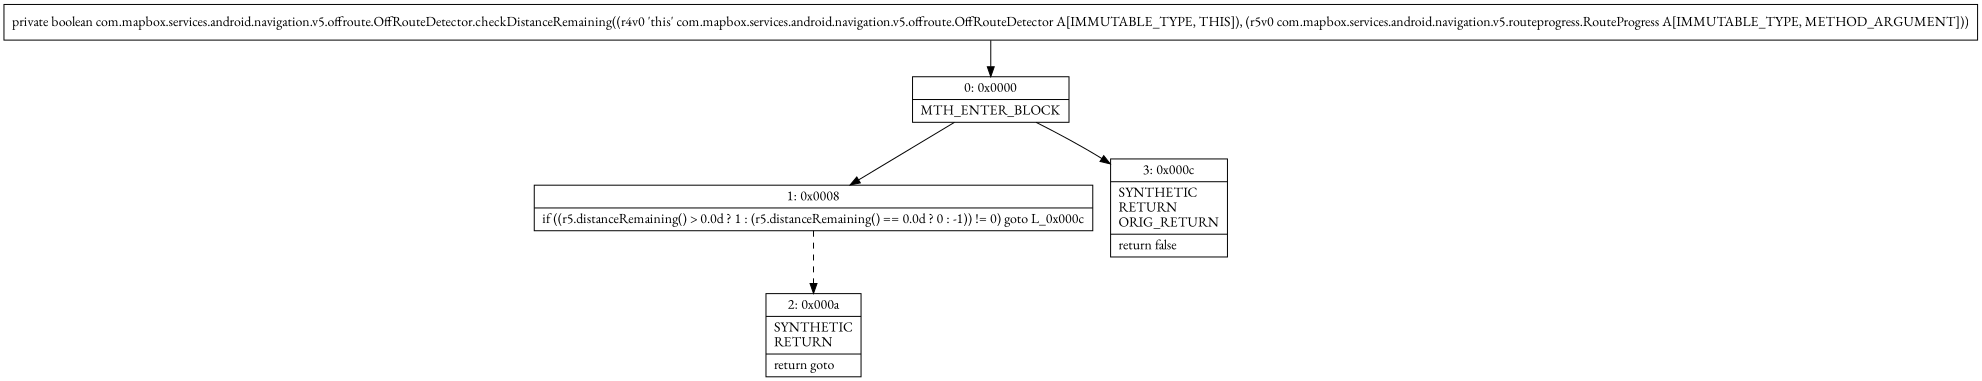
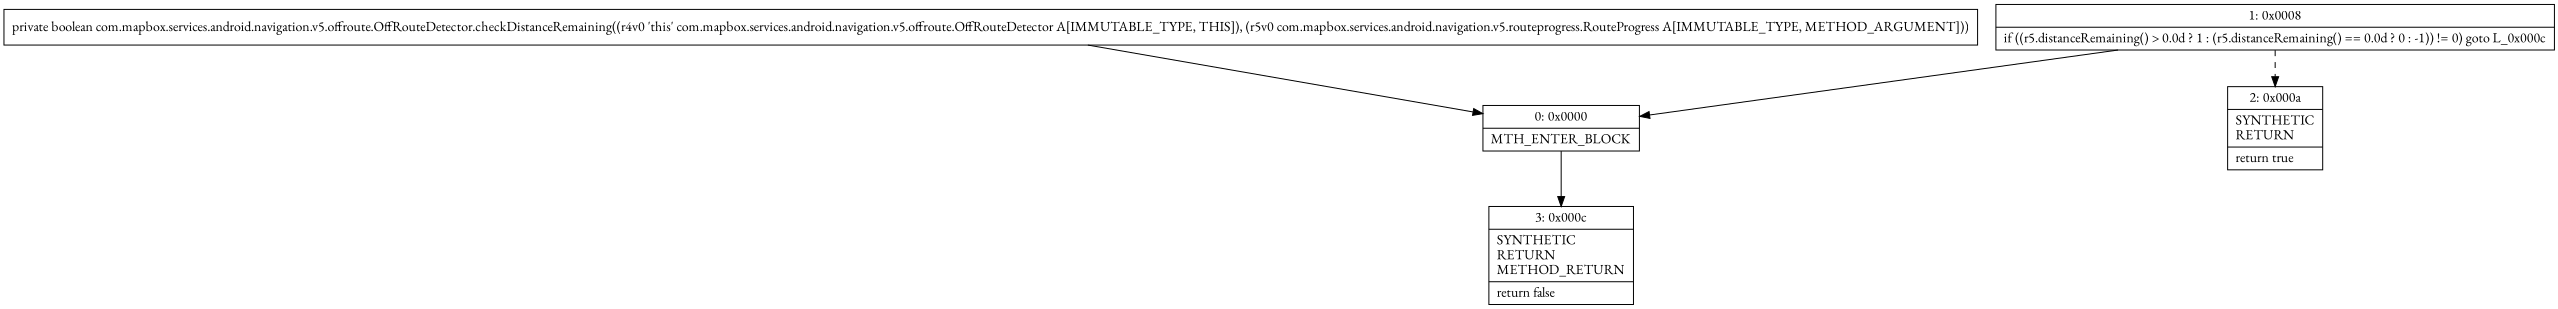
edge "0: 0x0000" -> "1: 0x0008": reversed
node "3: 0x000c": text "ORIG_RETURN" -> "METHOD_RETURN"
node "2: 0x000a": text "return goto" -> "return true"
